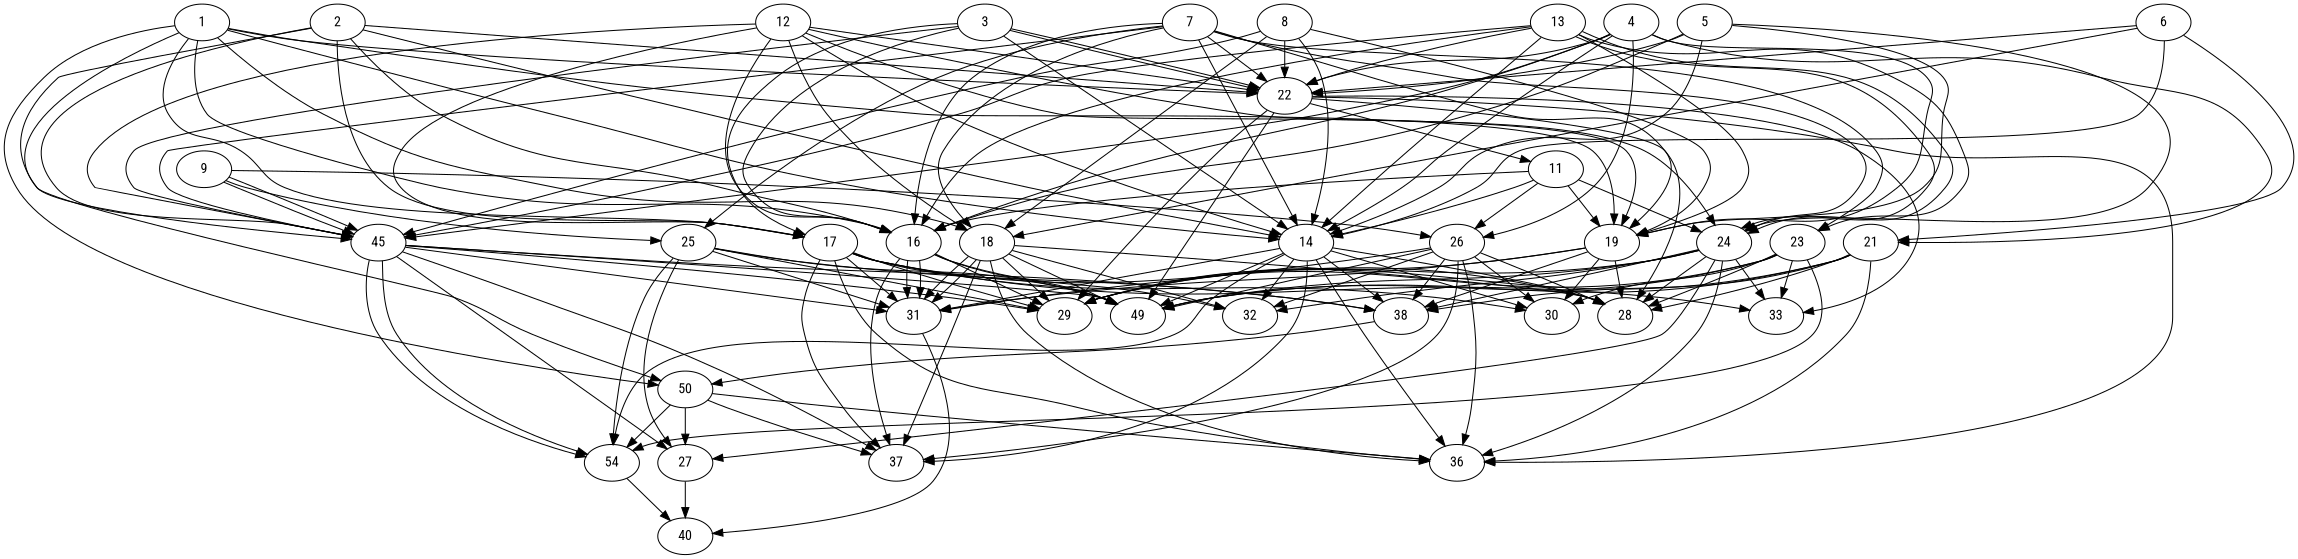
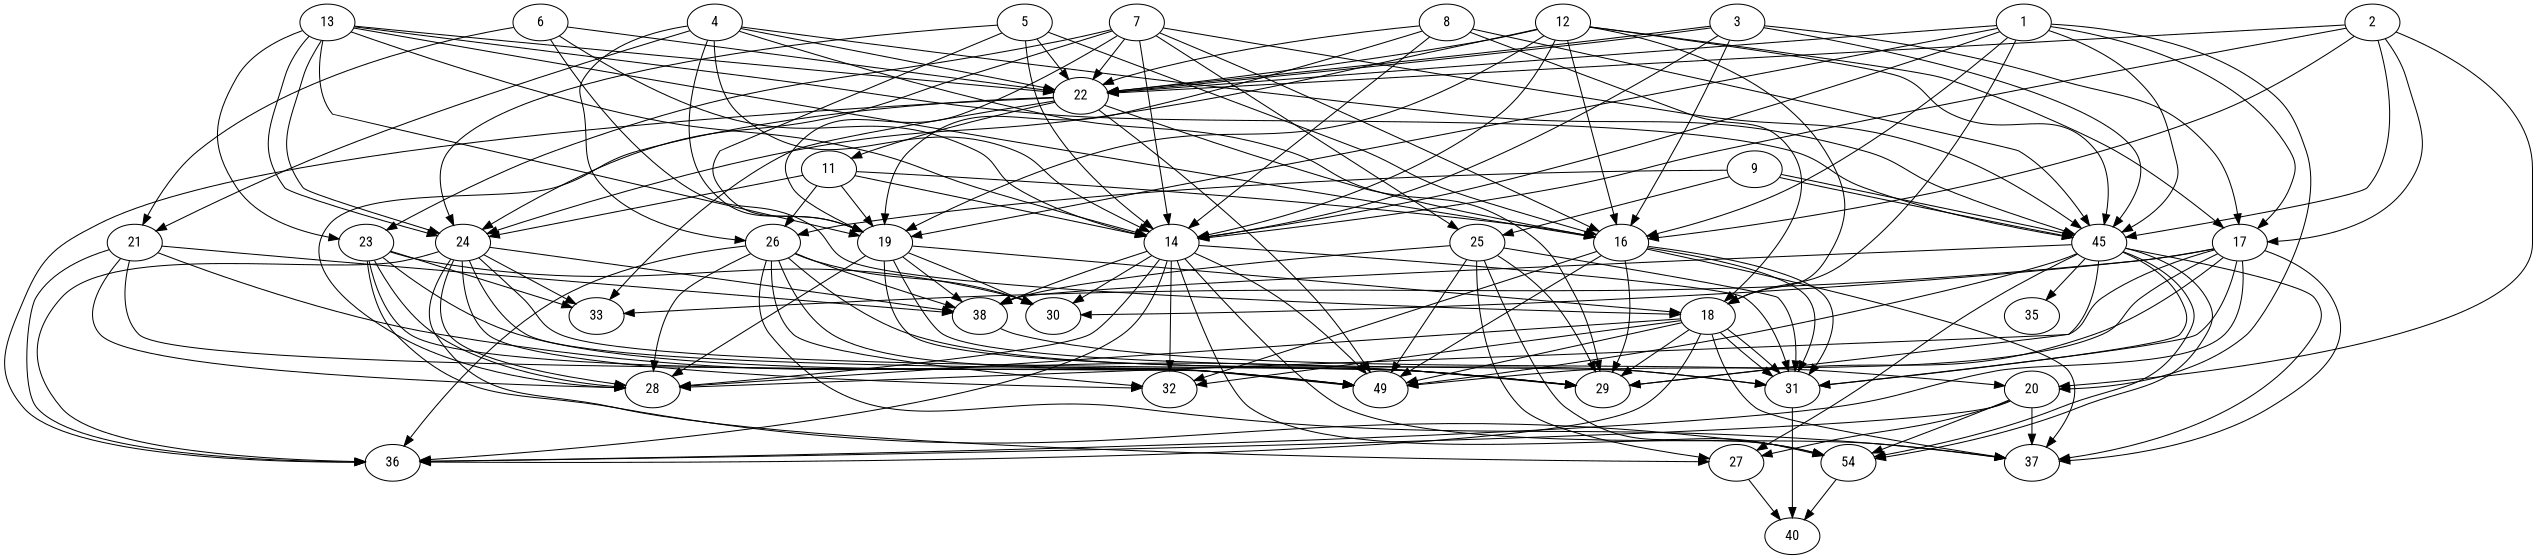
edge "7" -> "18": now "19" -> "18"
node "35": added
node "50": label "50" -> "20"
